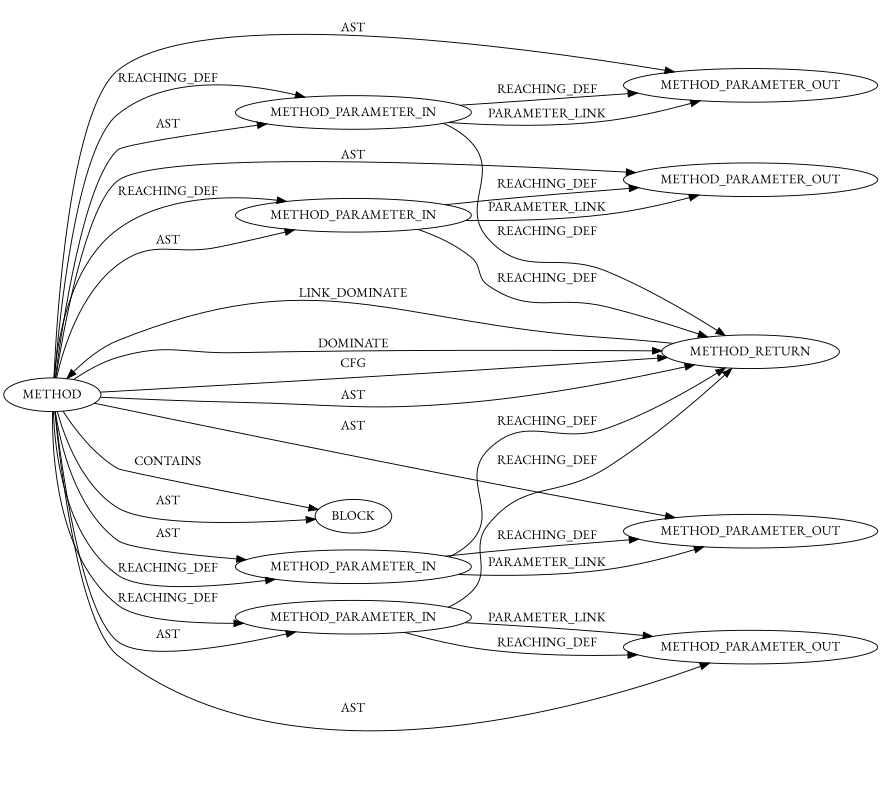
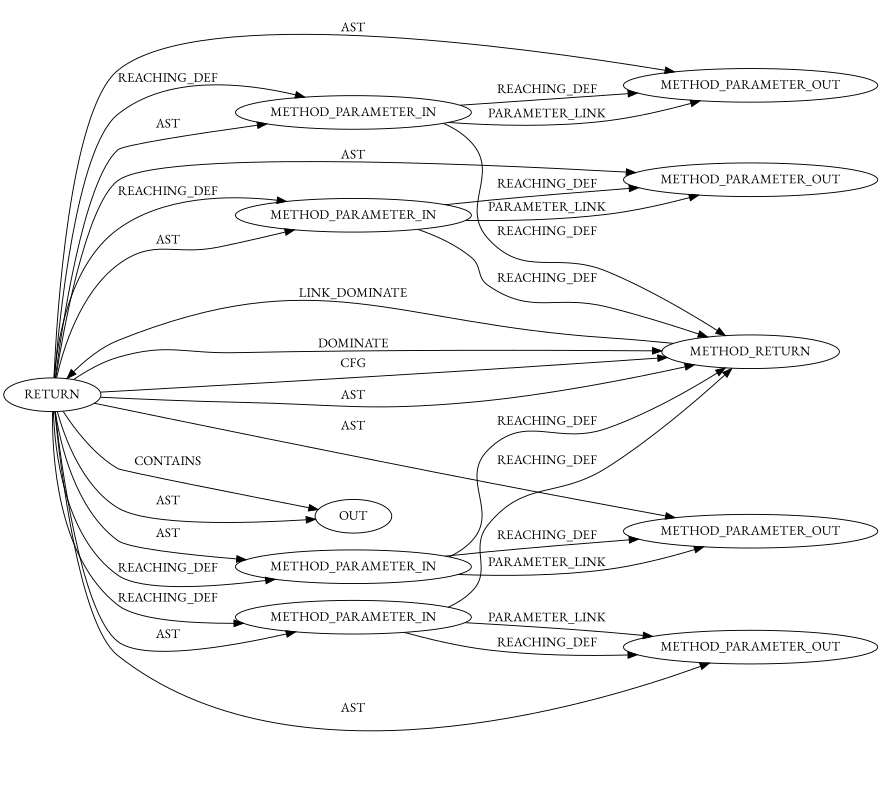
node "METHOD": label "METHOD" -> "RETURN"
node "BLOCK": label "BLOCK" -> "OUT"
